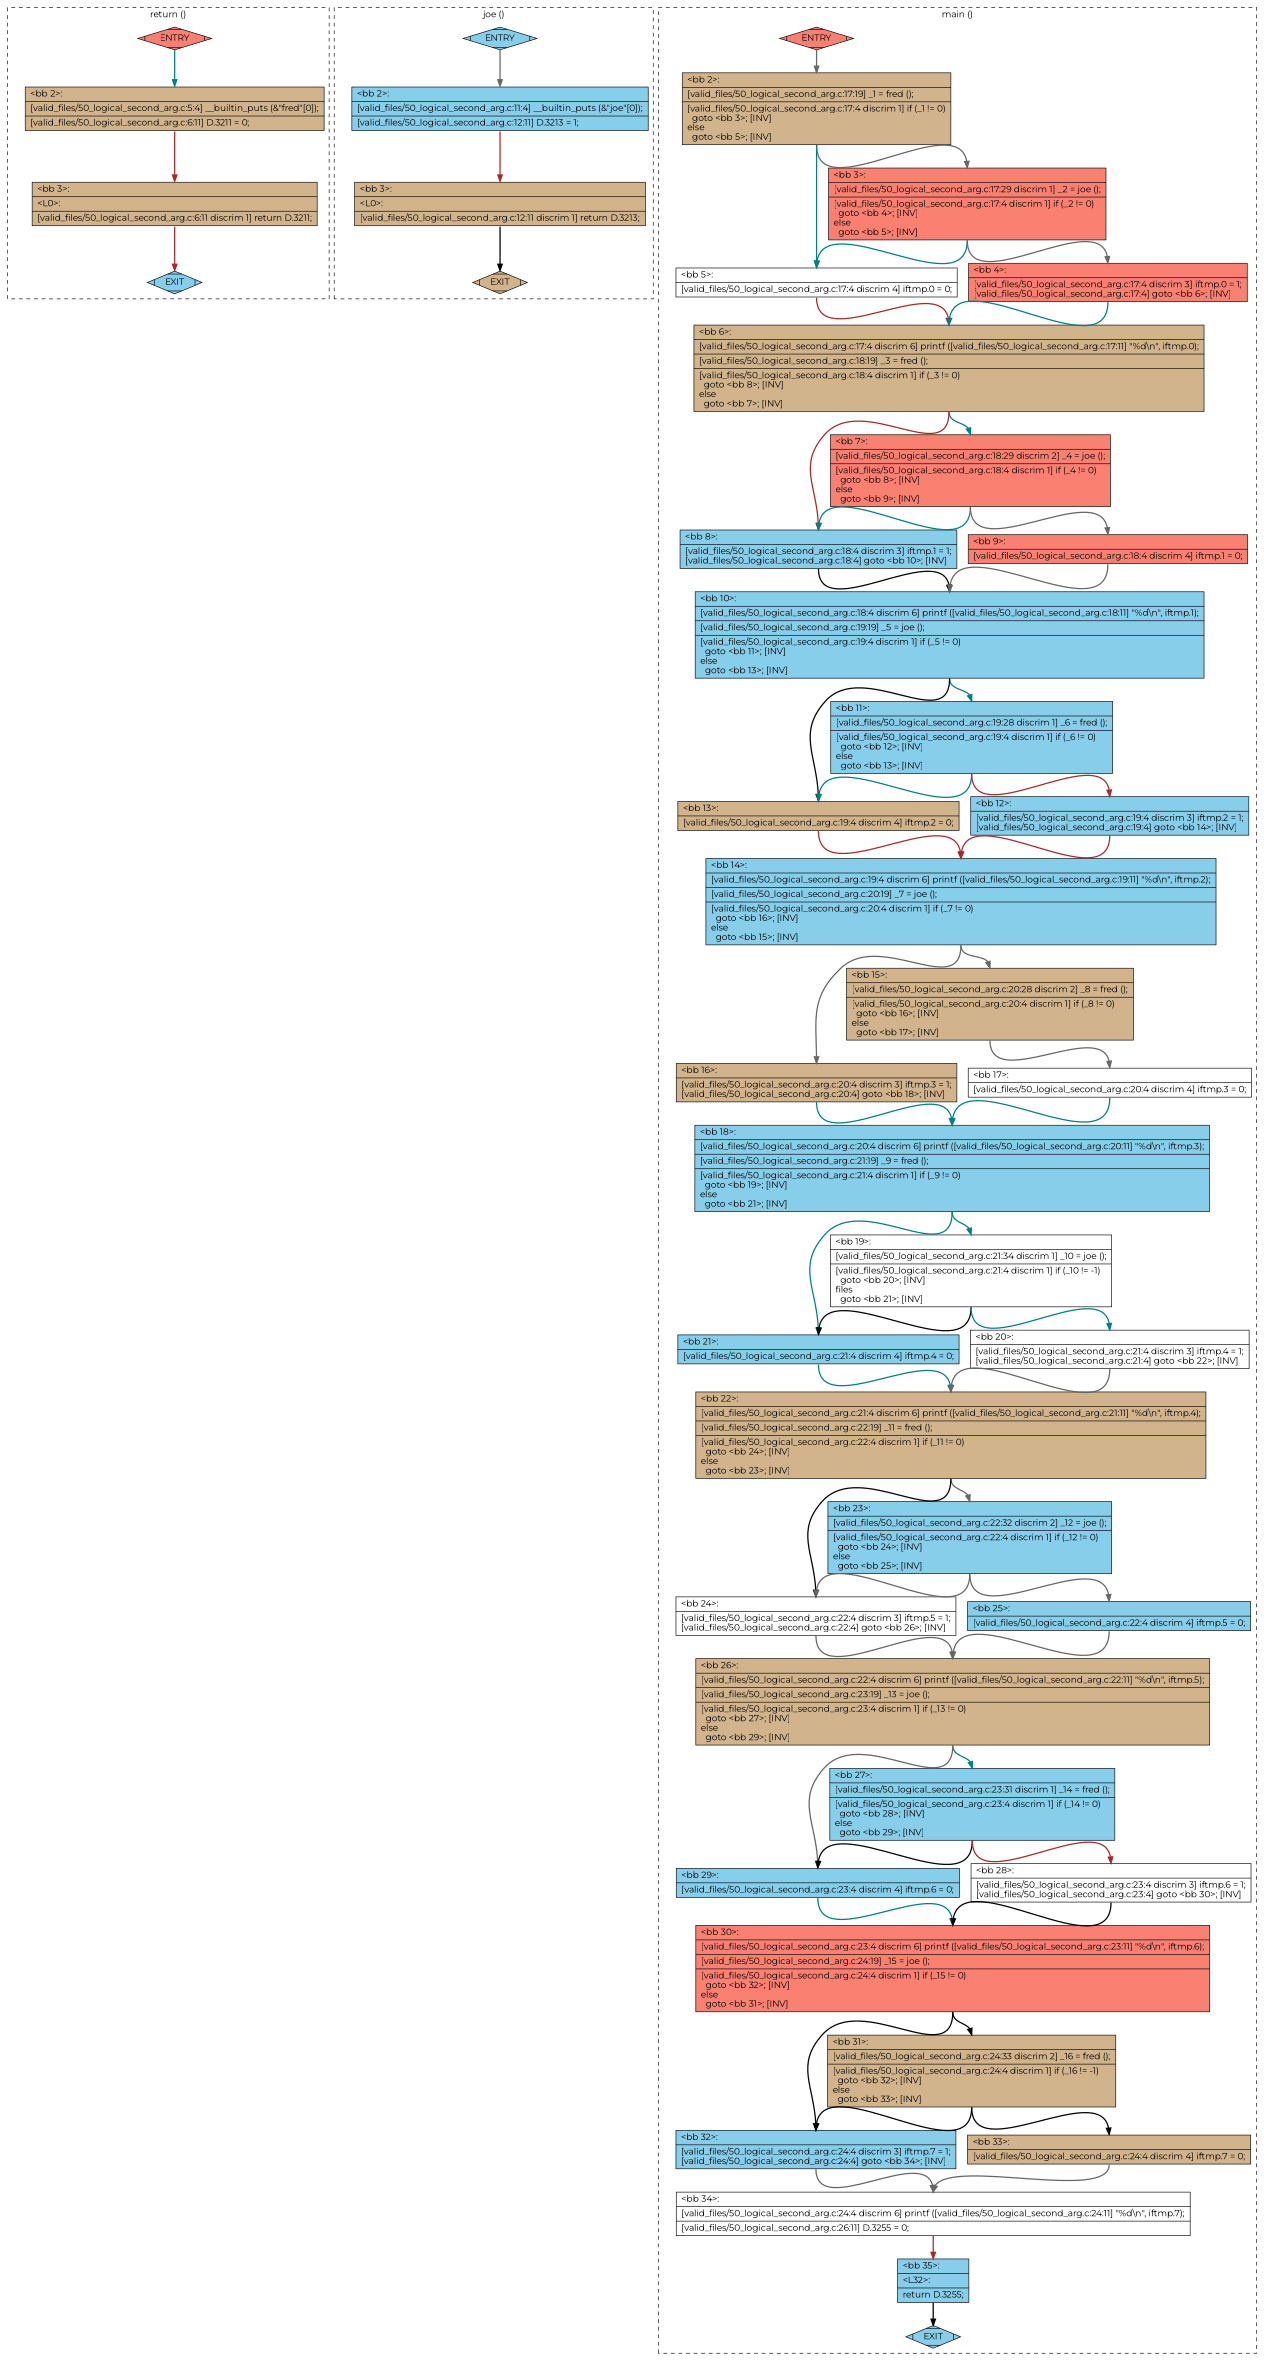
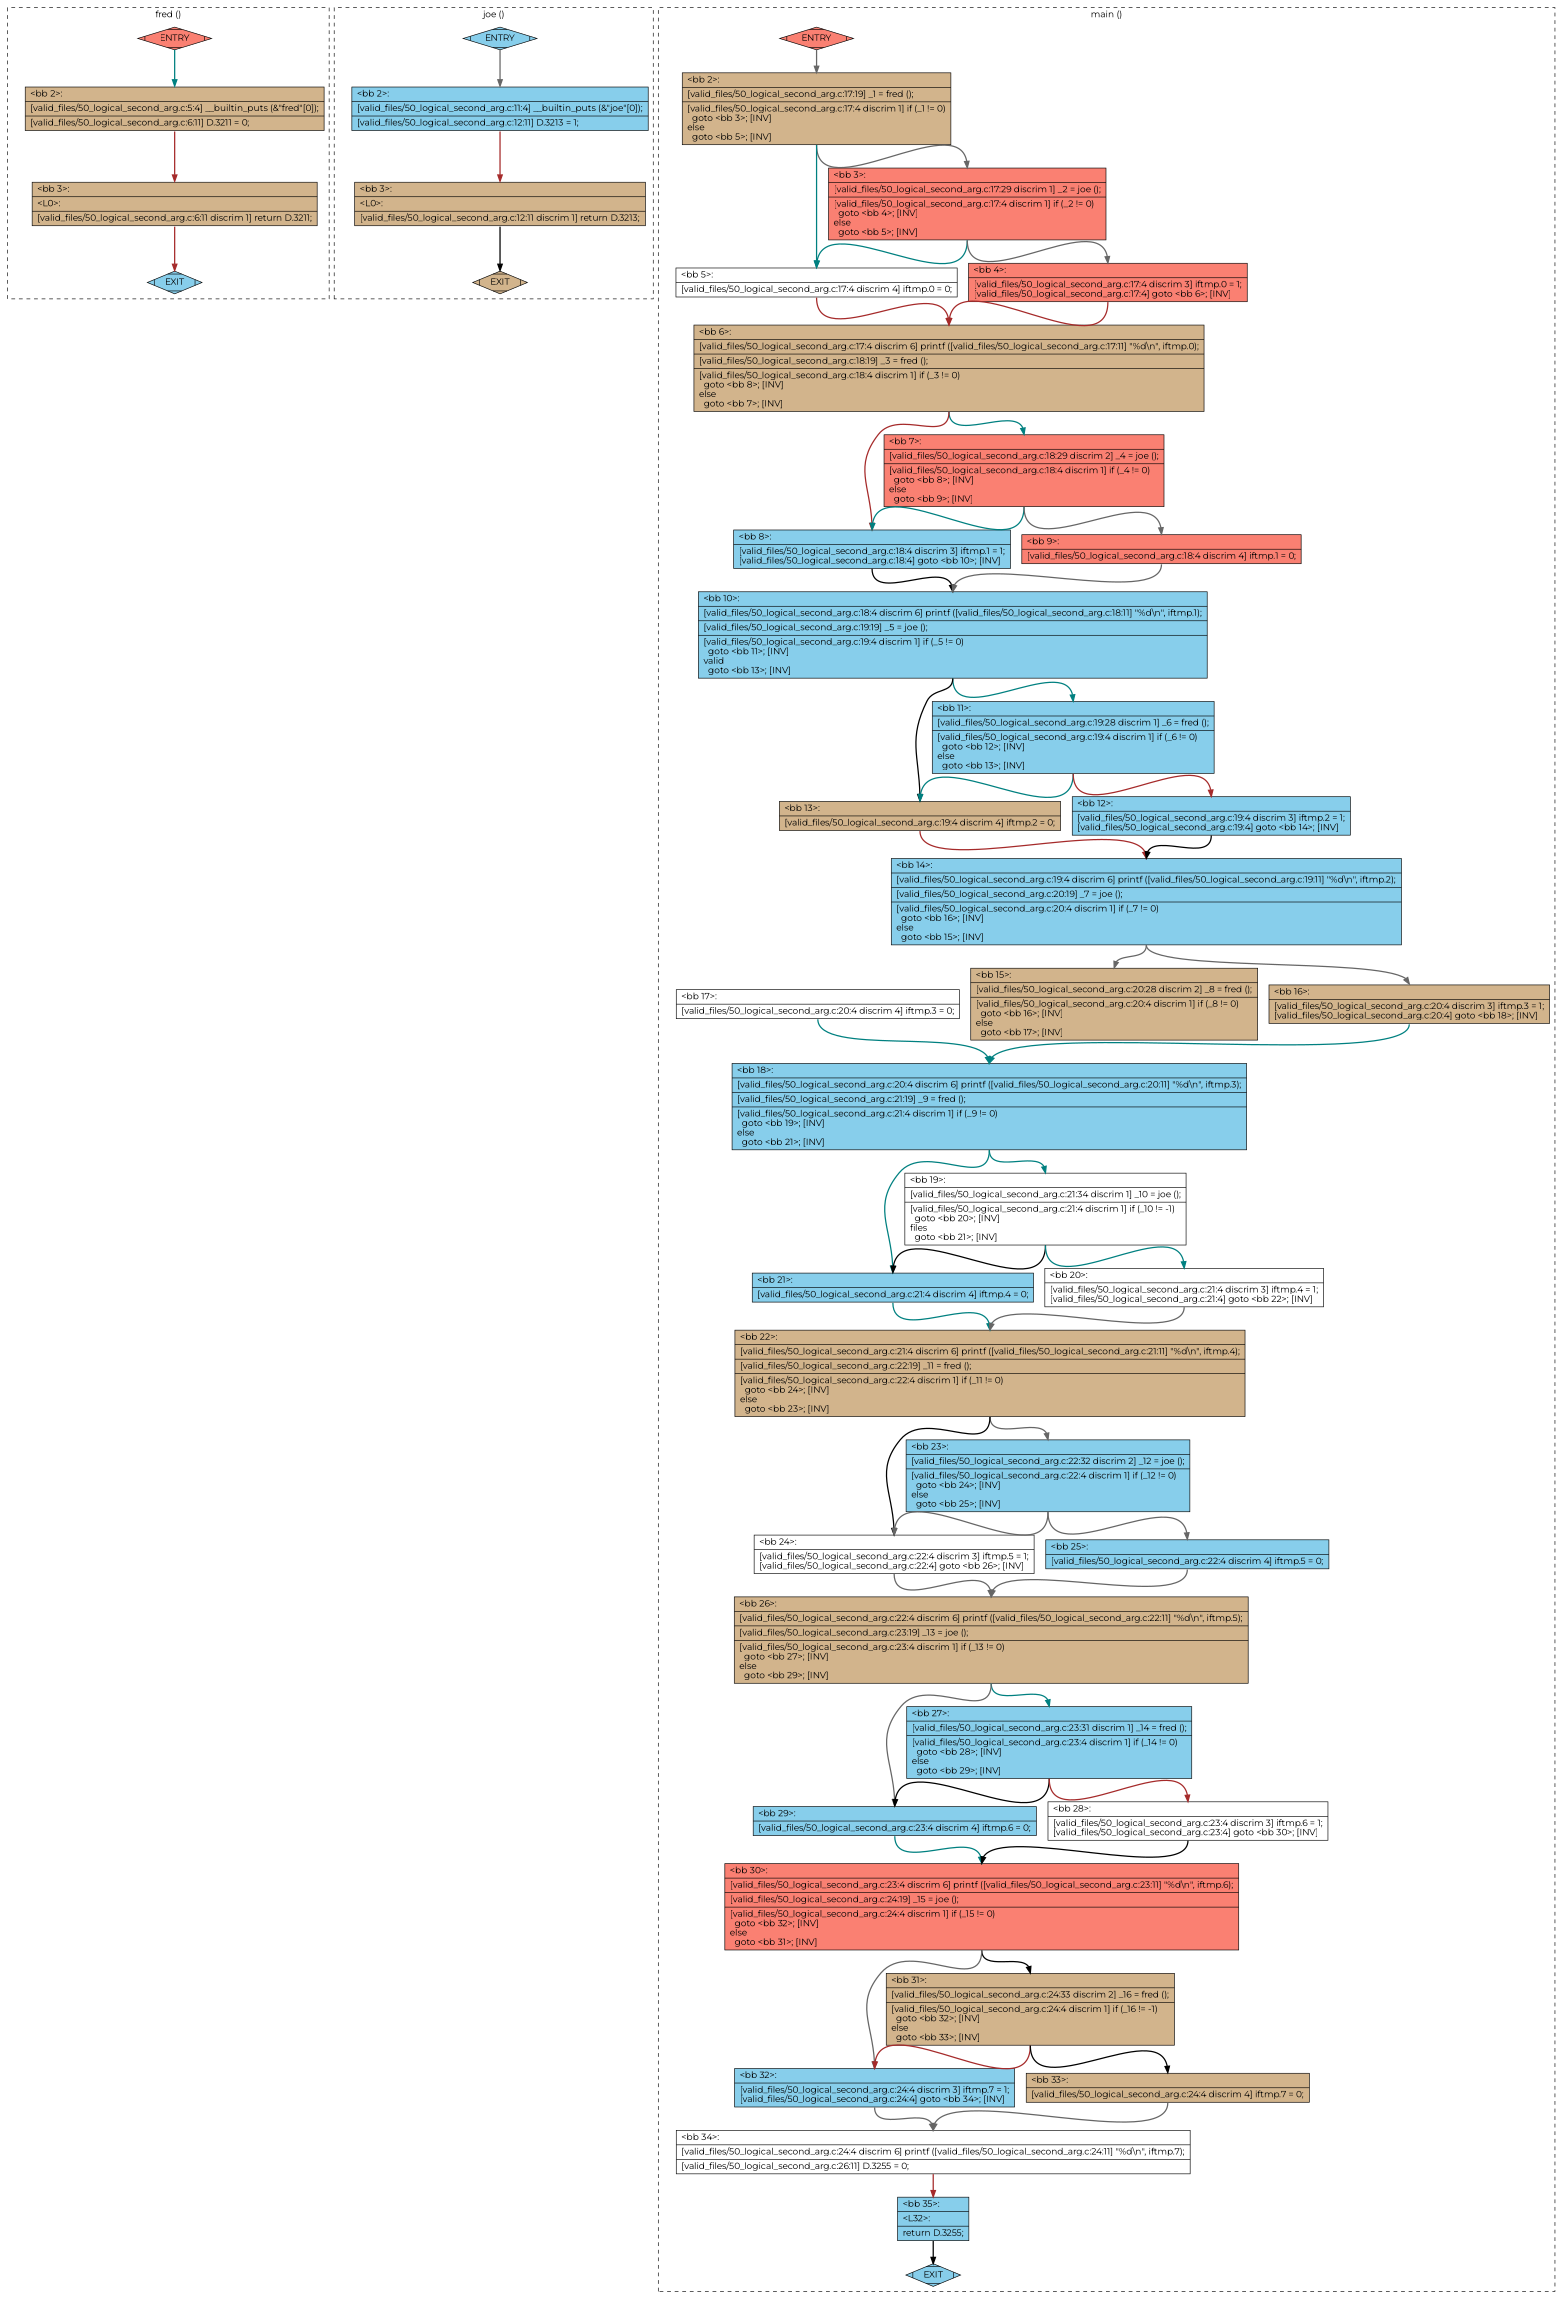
cluster "return ()": label "return ()" -> "fred ()"
edge "<bb 4>:" -> "<bb 6>:": color teal -> brown
node "<bb 10>:": text "else" -> "valid"
edge "<bb 12>:" -> "<bb 14>:": color brown -> black
edge "<bb 15>:" -> "<bb 17>:": removed
edge "<bb 30>:" -> "<bb 32>:": color black -> gray40
edge "<bb 31>:" -> "<bb 32>:": color black -> brown
